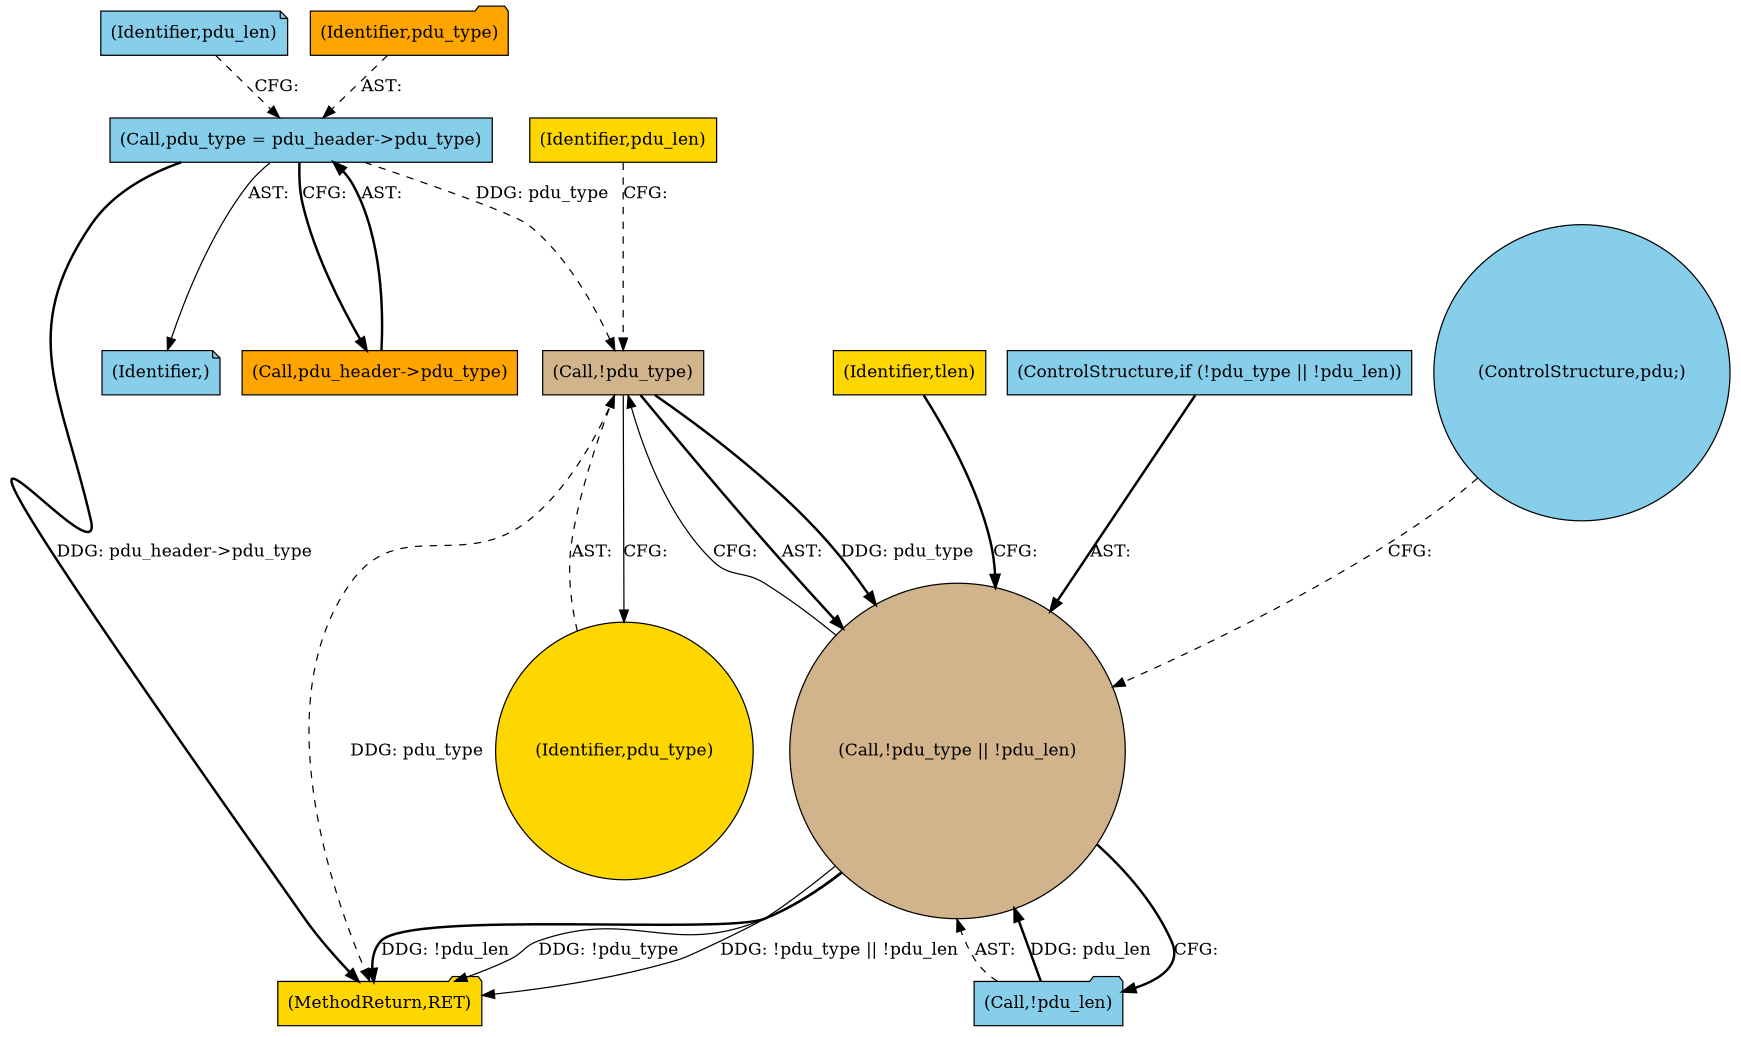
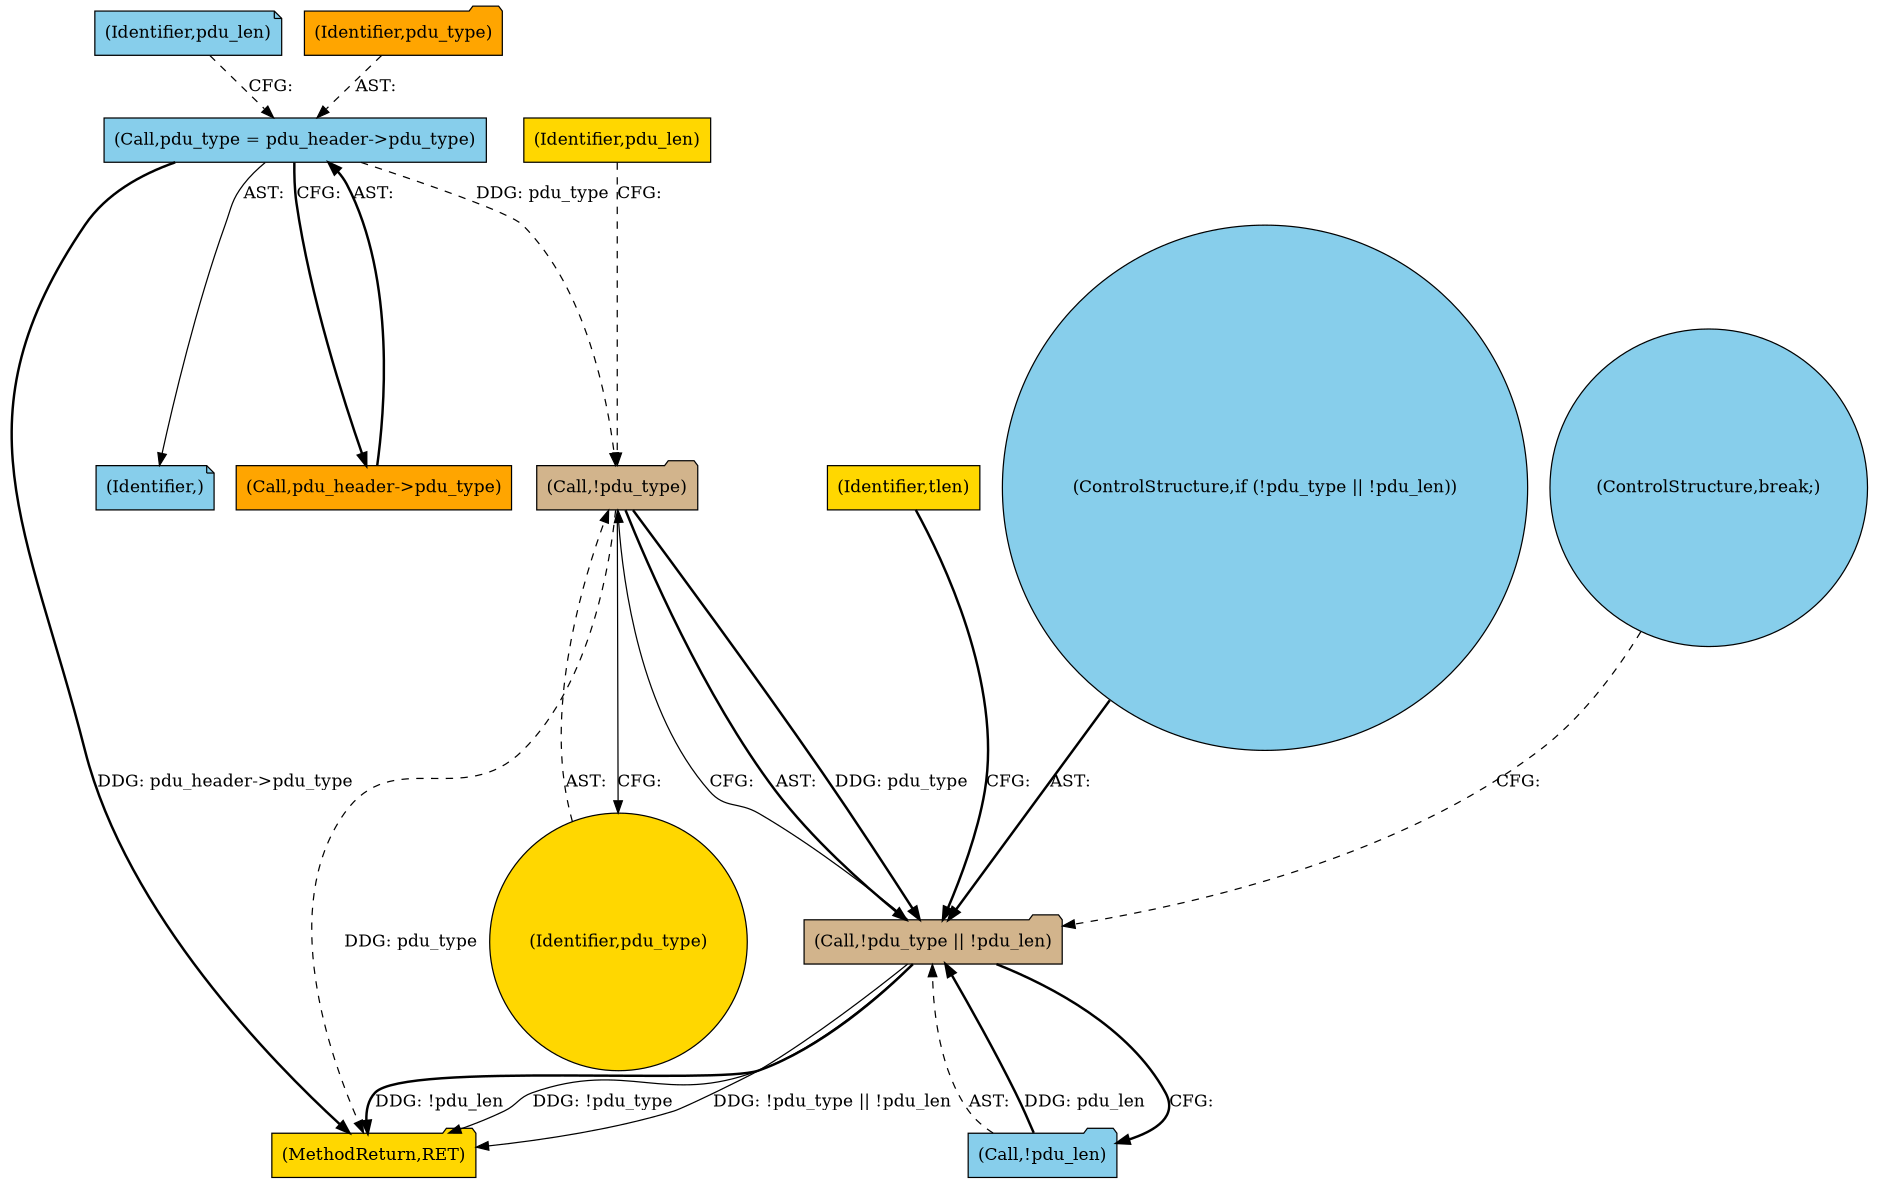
node "(Call,!pdu_type)": shape box -> folder
node "(ControlStructure,if (!pdu_type || !pdu_len))": shape box -> circle
node "(ControlStructure,pdu;)": label "(ControlStructure,pdu;)" -> "(ControlStructure,break;)"
node "(Call,!pdu_type || !pdu_len)": shape circle -> folder
